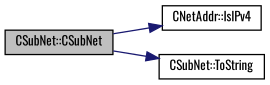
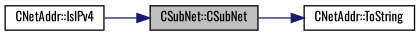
edge "CSubNet::CSubNet" -> "CNetAddr::IsIPv4": reversed
node "CSubNet::ToString": label "CSubNet::ToString" -> "CNetAddr::ToString"
